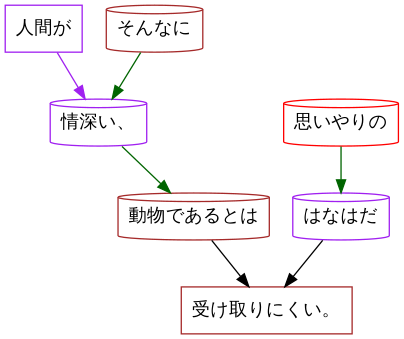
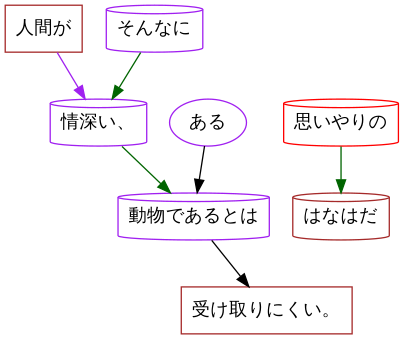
node "人間が": color purple -> brown
node "そんなに": color brown -> purple
node "ある": added
node "動物であるとは": color brown -> purple
node "はなはだ": color purple -> brown
edge "はなはだ" -> "受け取りにくい。": removed
